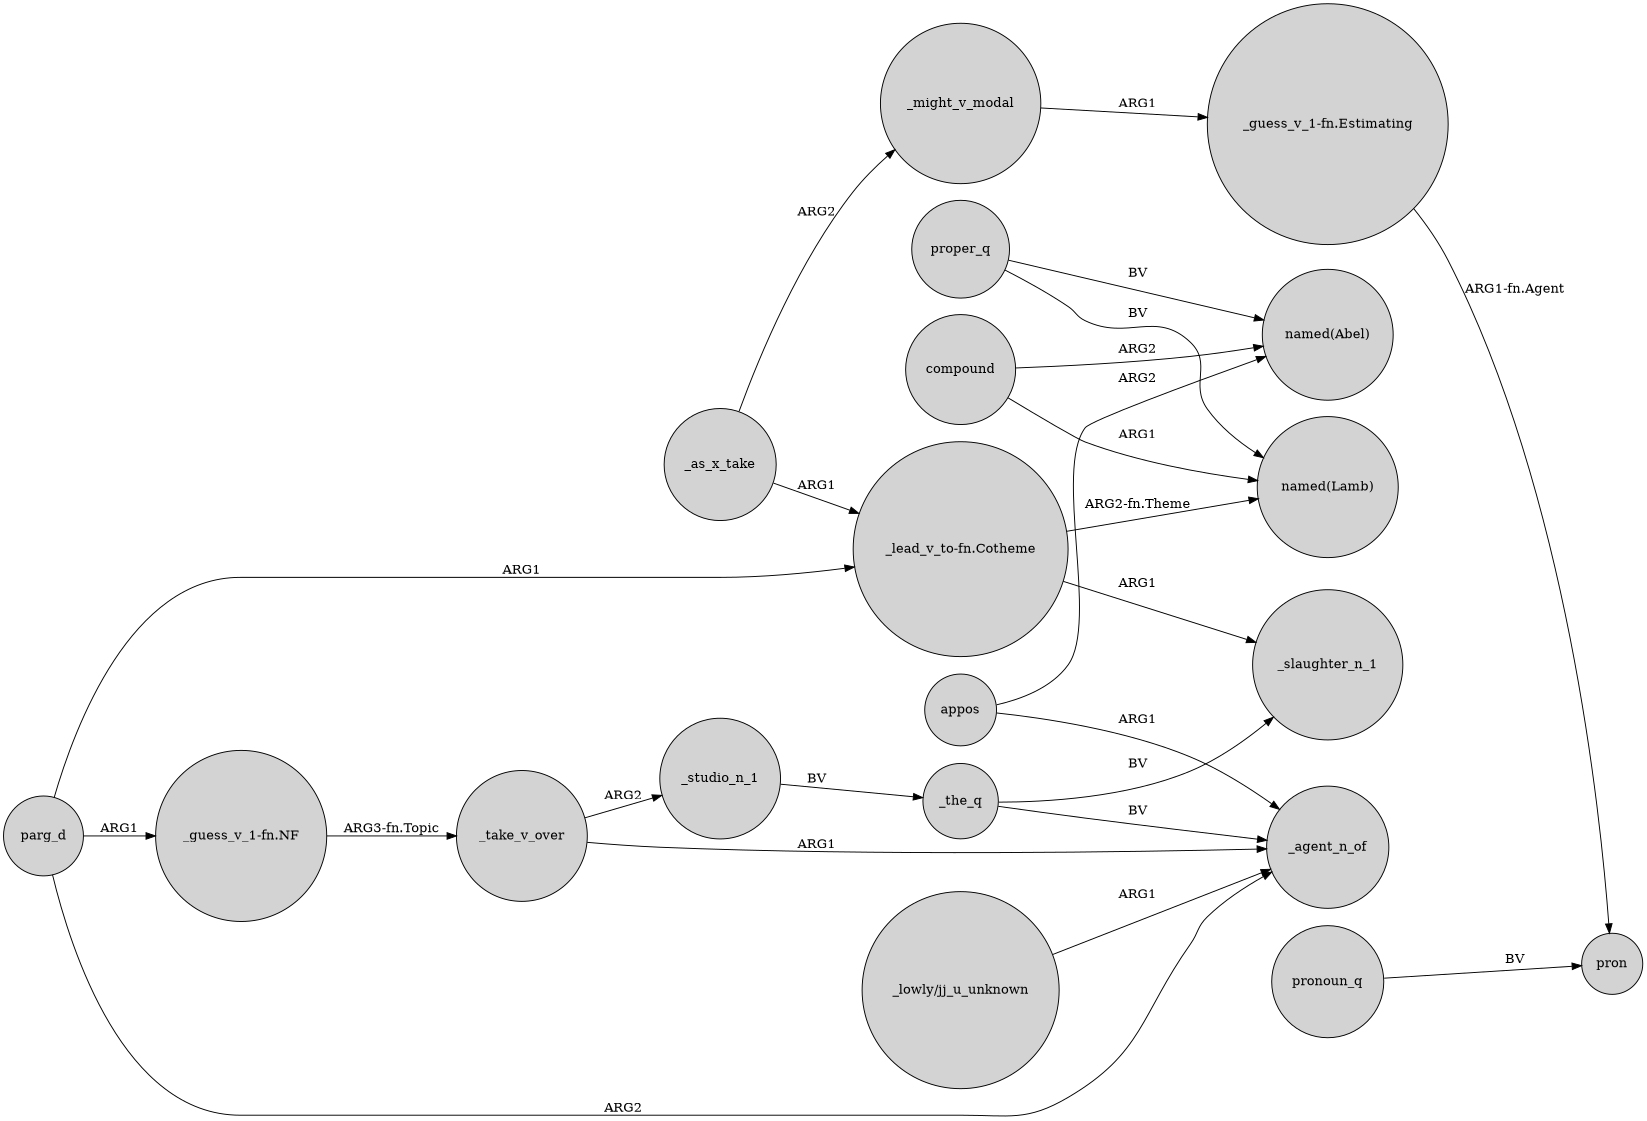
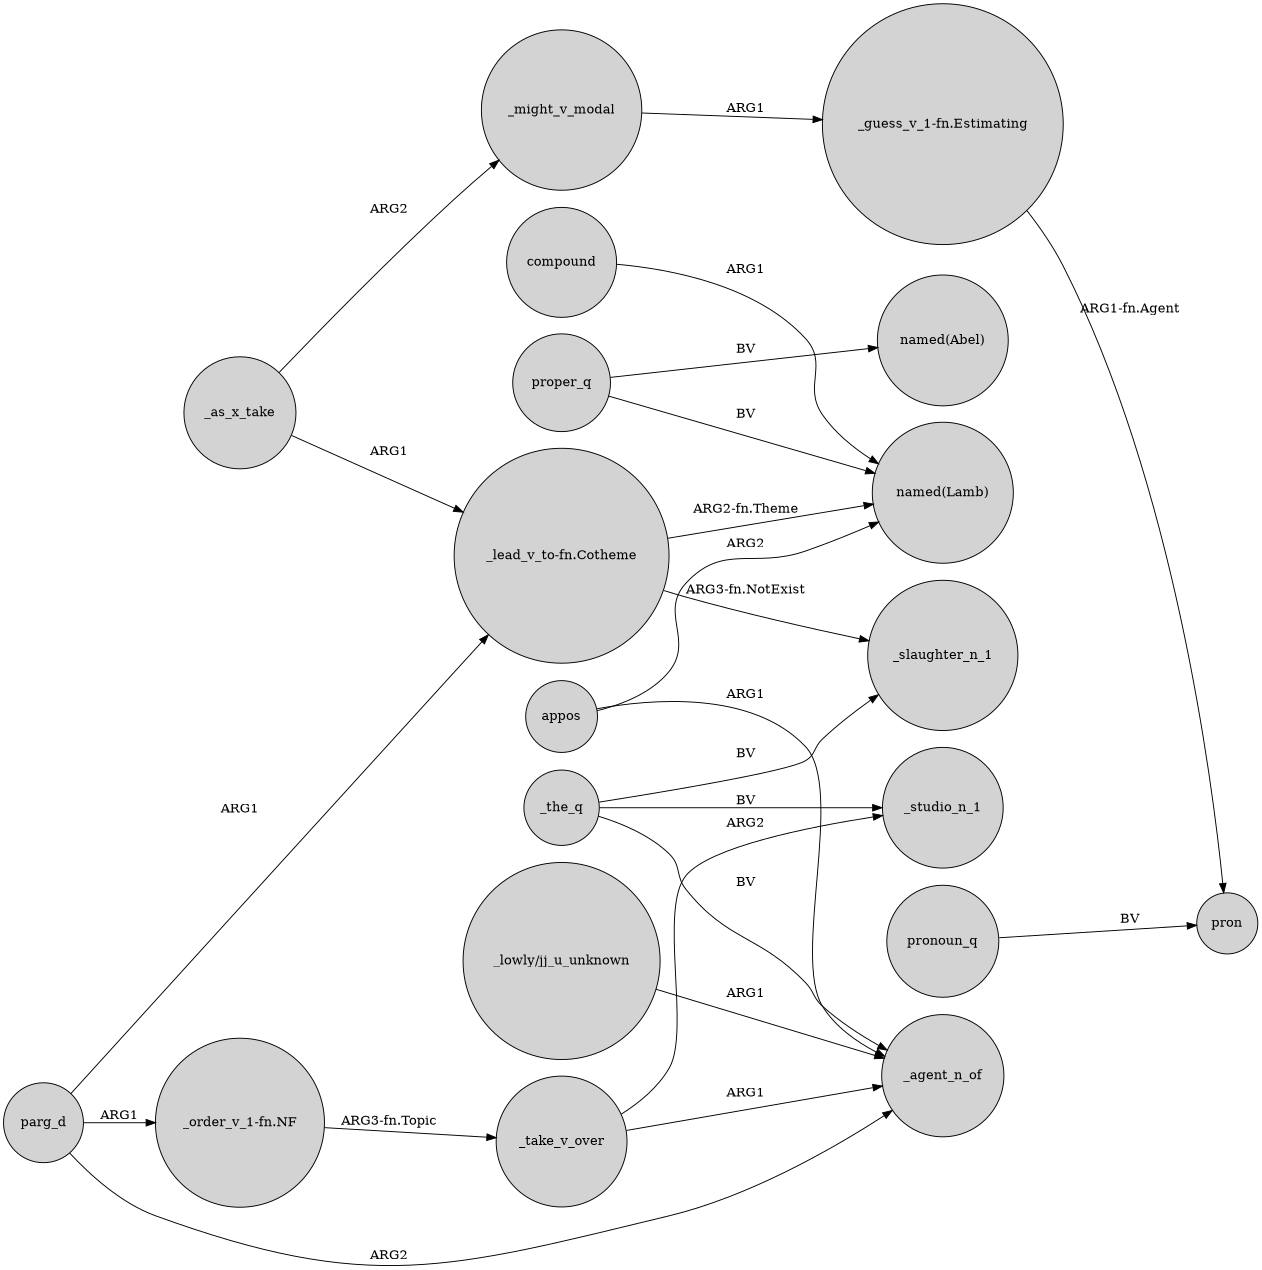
edge "compound" -> "named(Abel)": removed, label "ARG2"
edge "appos" -> "named(Abel)": now "appos" -> "named(Lamb)"
edge "_lead_v_to-fn.Cotheme" -> "_slaughter_n_1": label "ARG1" -> "ARG3-fn.NotExist"
edge "_studio_n_1" -> "_the_q": reversed
node "_guess_v_1-fn.NF": label "_guess_v_1-fn.NF" -> "_order_v_1-fn.NF"
